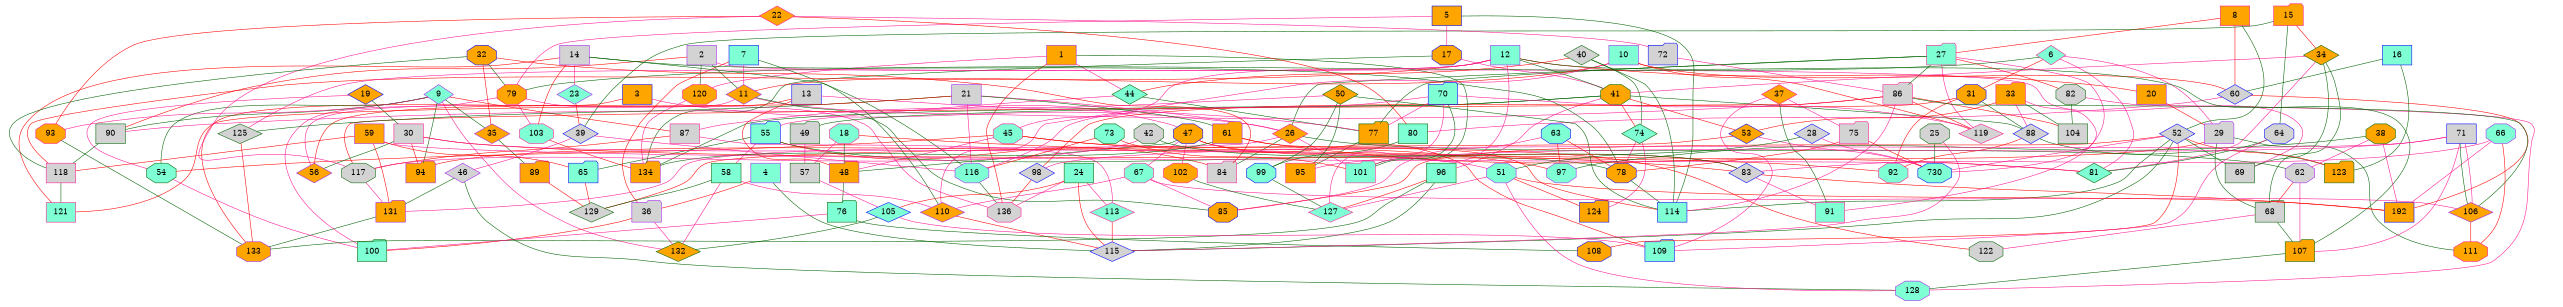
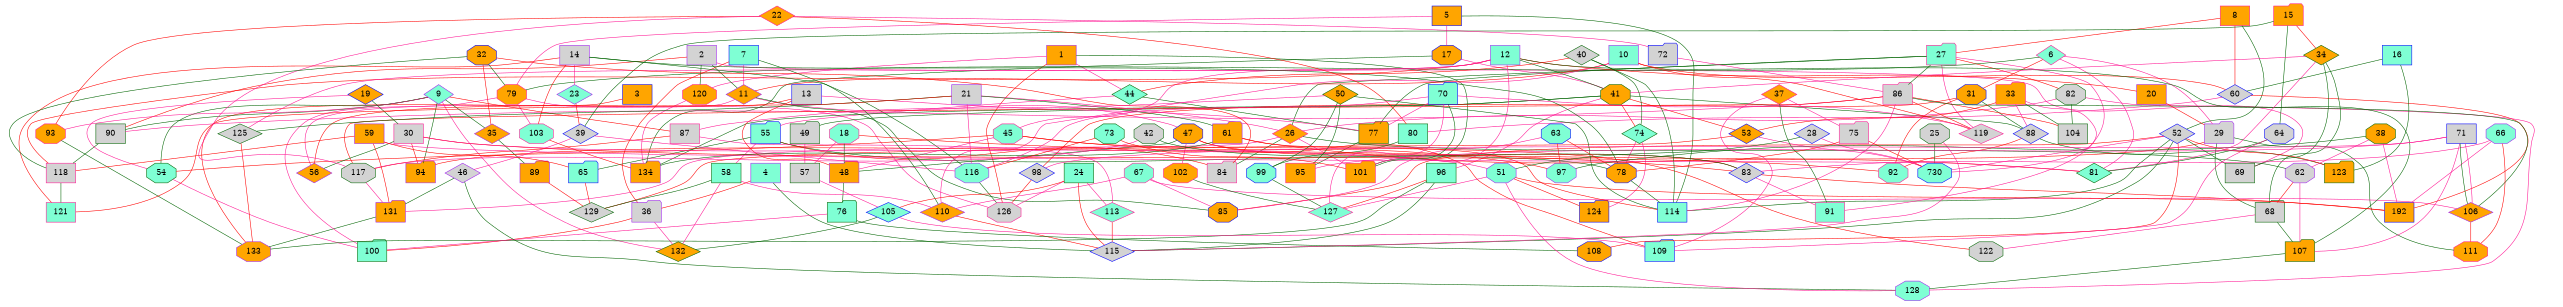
edge "3" -- "26": now "82" -- "26"
edge "47" -- "67": removed
node "101": fillcolor aquamarine -> orange
node "136": label "136" -> "126"
